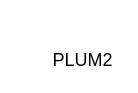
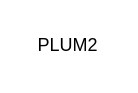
node "PLUM2": moved (83, 61) -> (68, 46)
